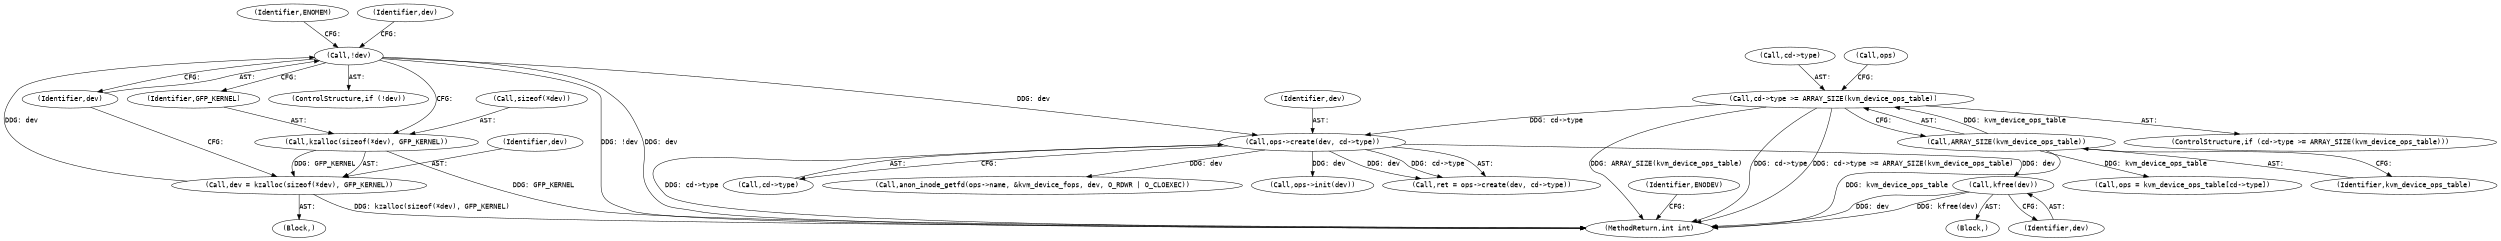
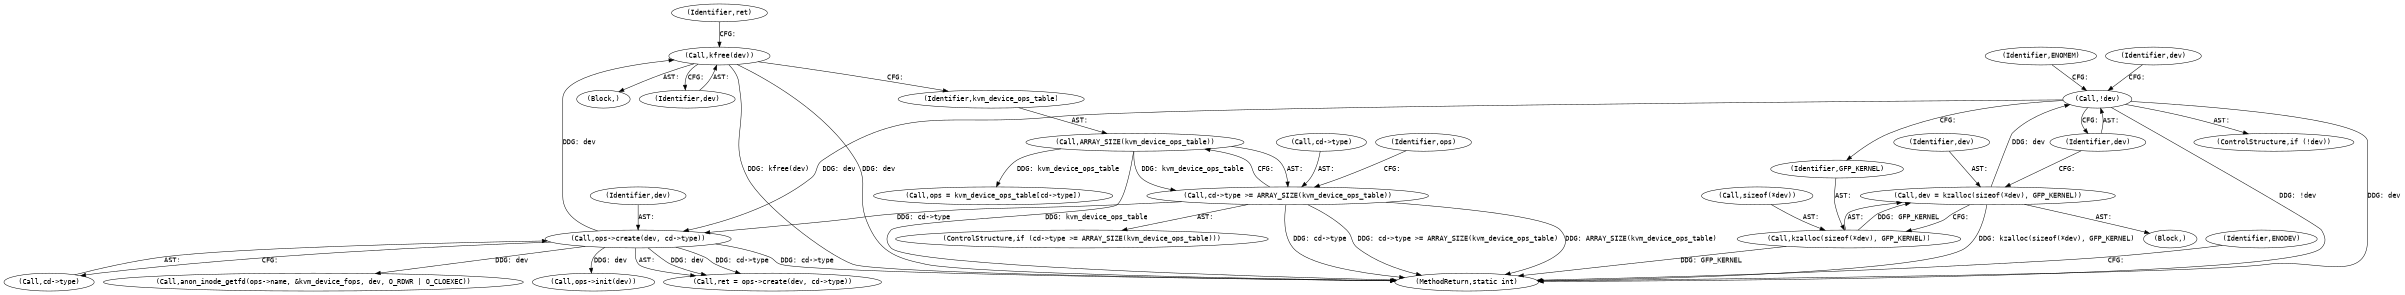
node "(Identifier,ret)": added
node "(Call,ops)": label "(Call,ops)" -> "(Identifier,ops)"
edge "(Call,!dev)" -> "(Call,kzalloc(sizeof(*dev), GFP_KERNEL))": now "(Call,dev = kzalloc(sizeof(*dev), GFP_KERNEL))" -> "(Call,kzalloc(sizeof(*dev), GFP_KERNEL))"
edge "(Call,ARRAY_SIZE(kvm_device_ops_table))" -> "(Identifier,kvm_device_ops_table)": now "(Call,kfree(dev))" -> "(Identifier,kvm_device_ops_table)"
node "(MethodReturn,int int)": label "(MethodReturn,int int)" -> "(MethodReturn,static int)"
